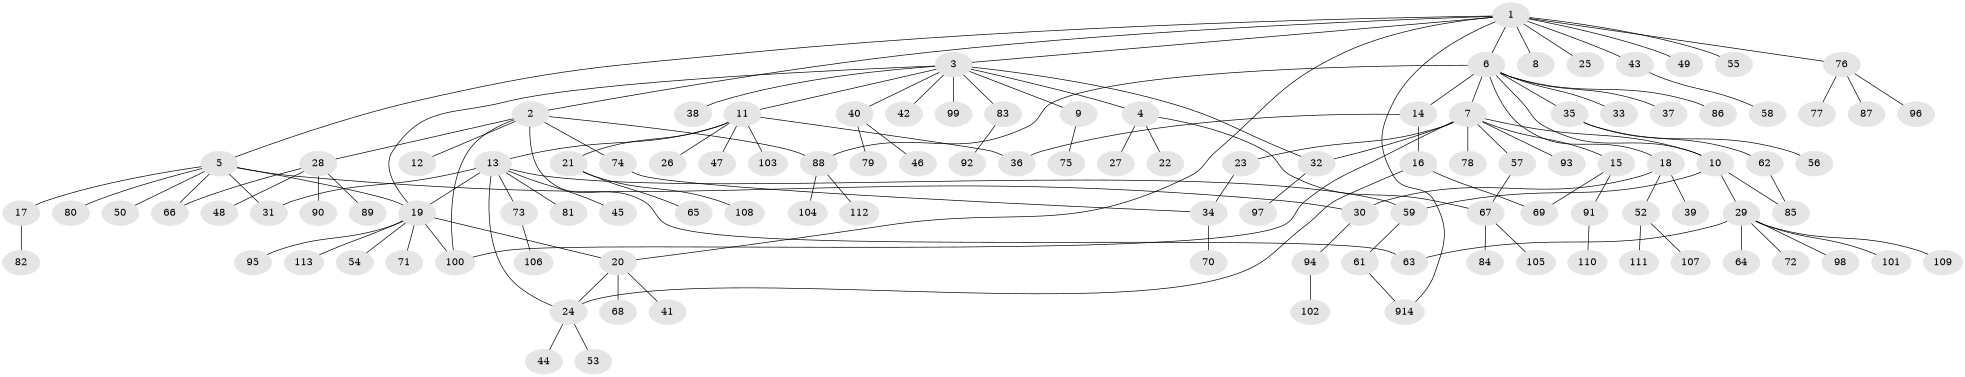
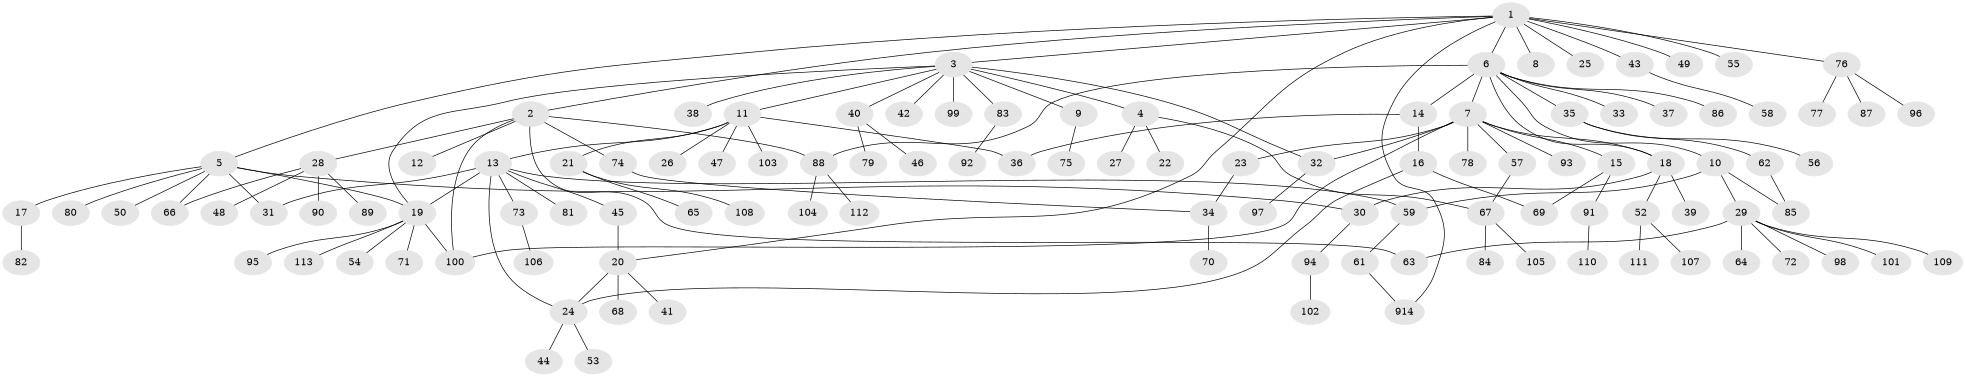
edge "7" -- "10": now "7" -- "18"
edge "19" -- "20": now "45" -- "20"
